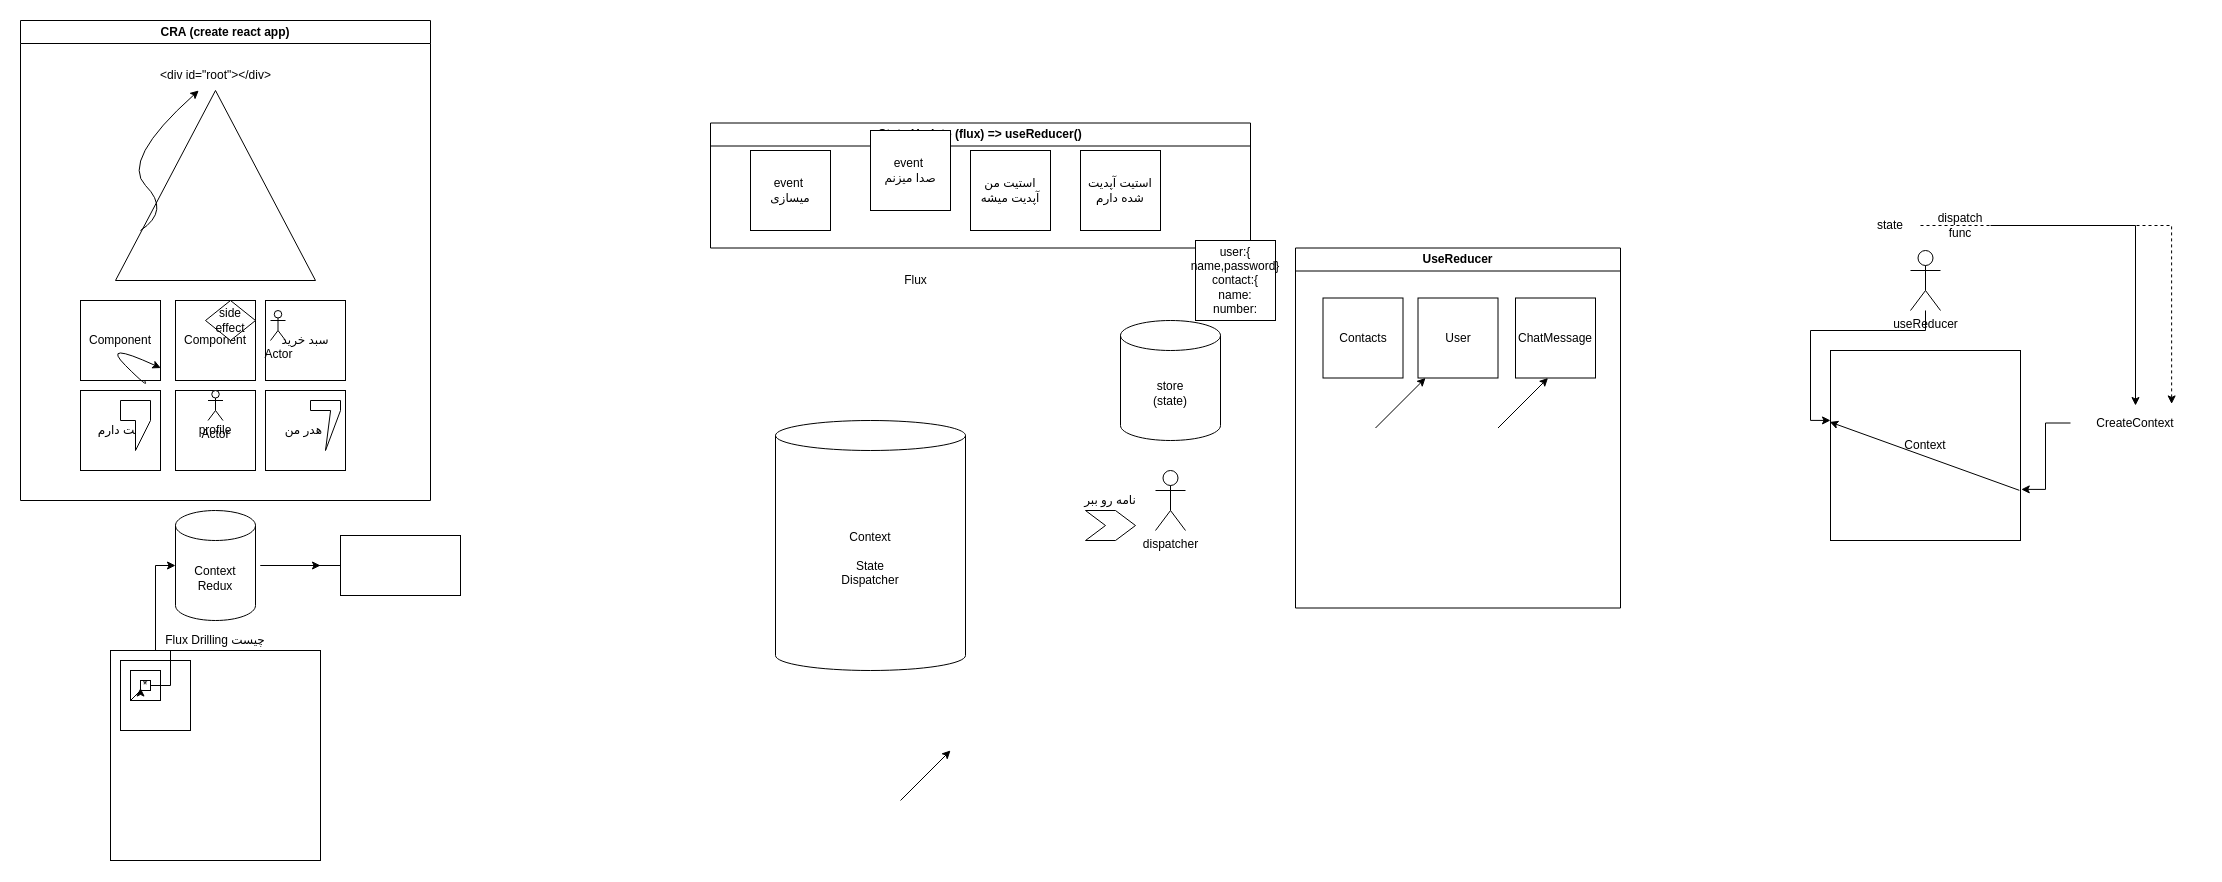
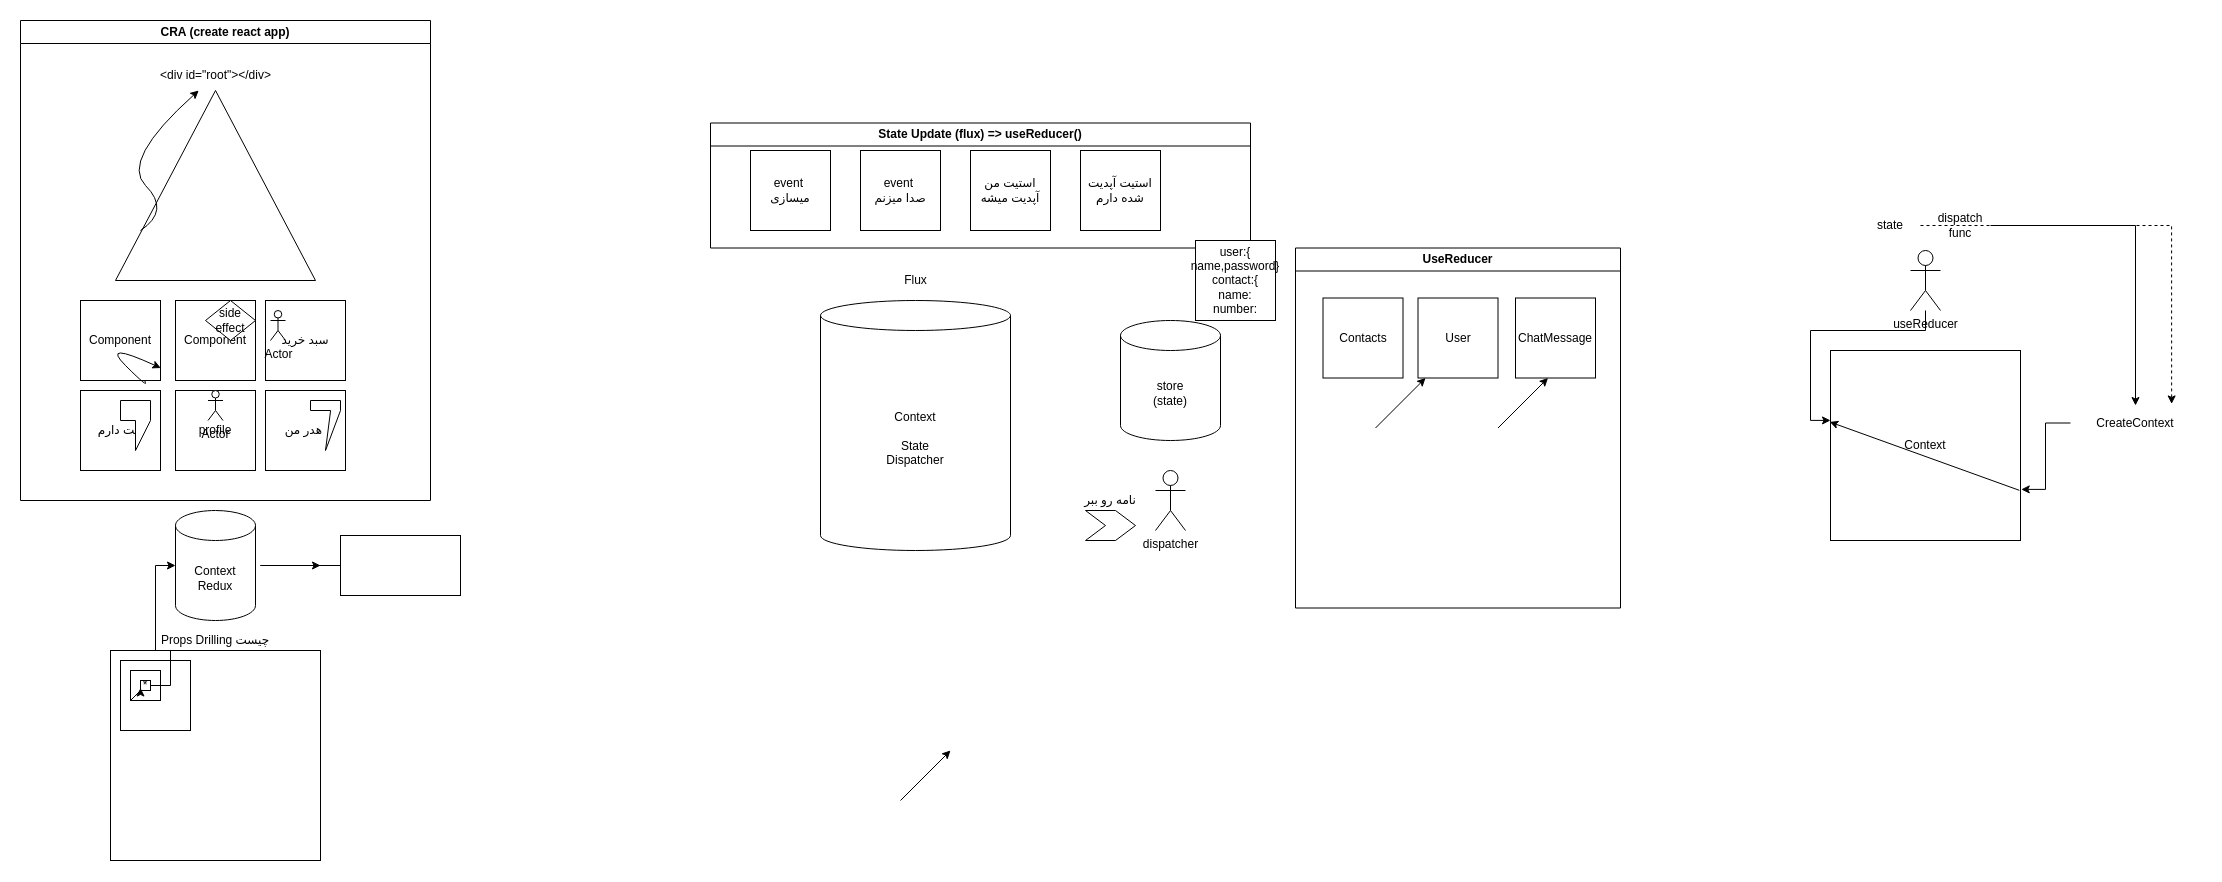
node "event صدا میزنم": moved (911, 171) -> (901, 191)
node "Context State Dispatcher": moved (871, 546) -> (916, 426)
node "Flux Drilling چیست": label "Flux Drilling چیست" -> "Props Drilling چیست"
